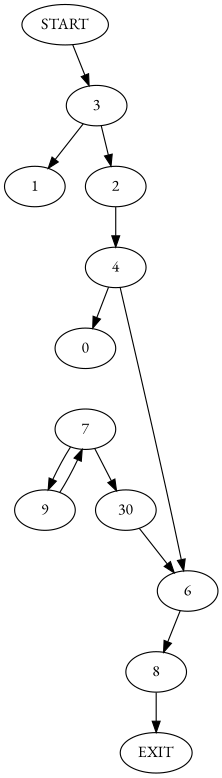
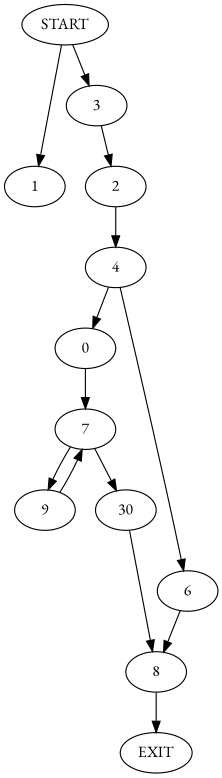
edge "3" -> "1": now "START" -> "1"
edge "0" -> "7": added
edge "30" -> "6": now "30" -> "8"
